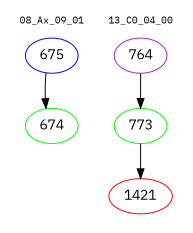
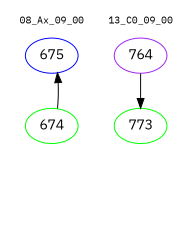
cluster "08_Ax_09_01": label "08_Ax_09_01" -> "08_Ax_09_00"
cluster "13_C0_04_00": label "13_C0_04_00" -> "13_C0_09_00"
edge "675" -> "674": reversed
node "1421": removed
